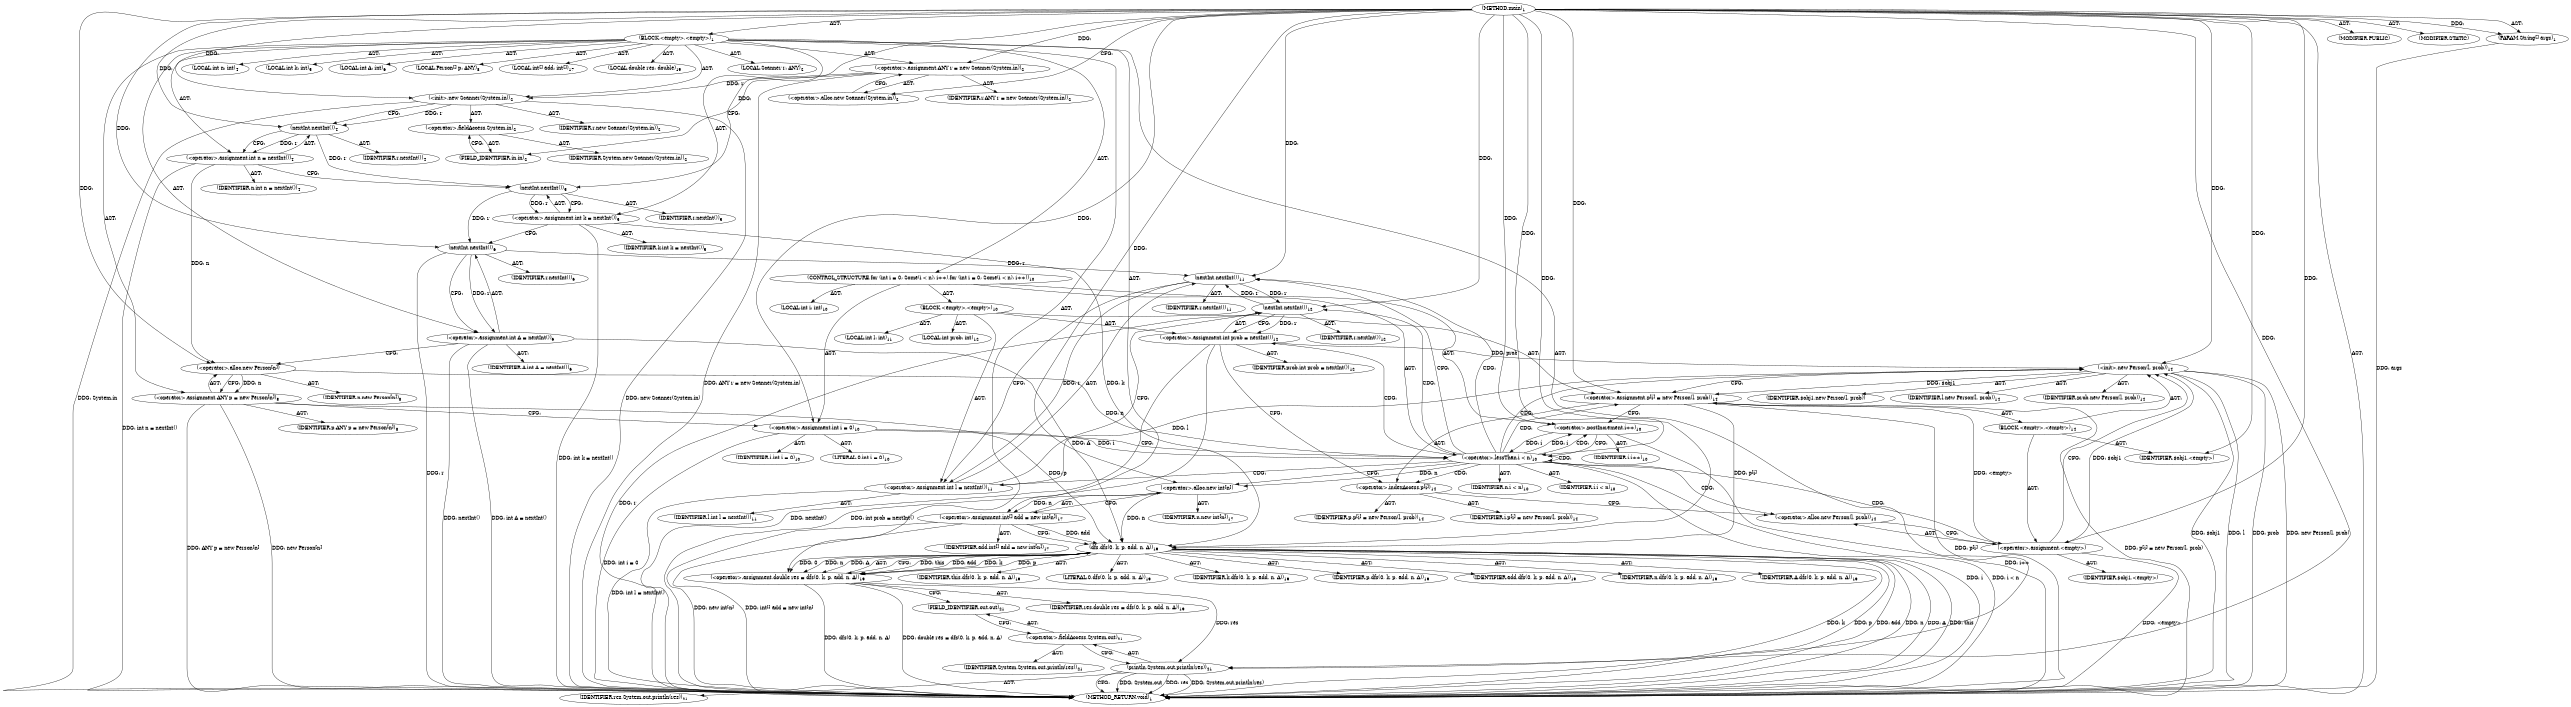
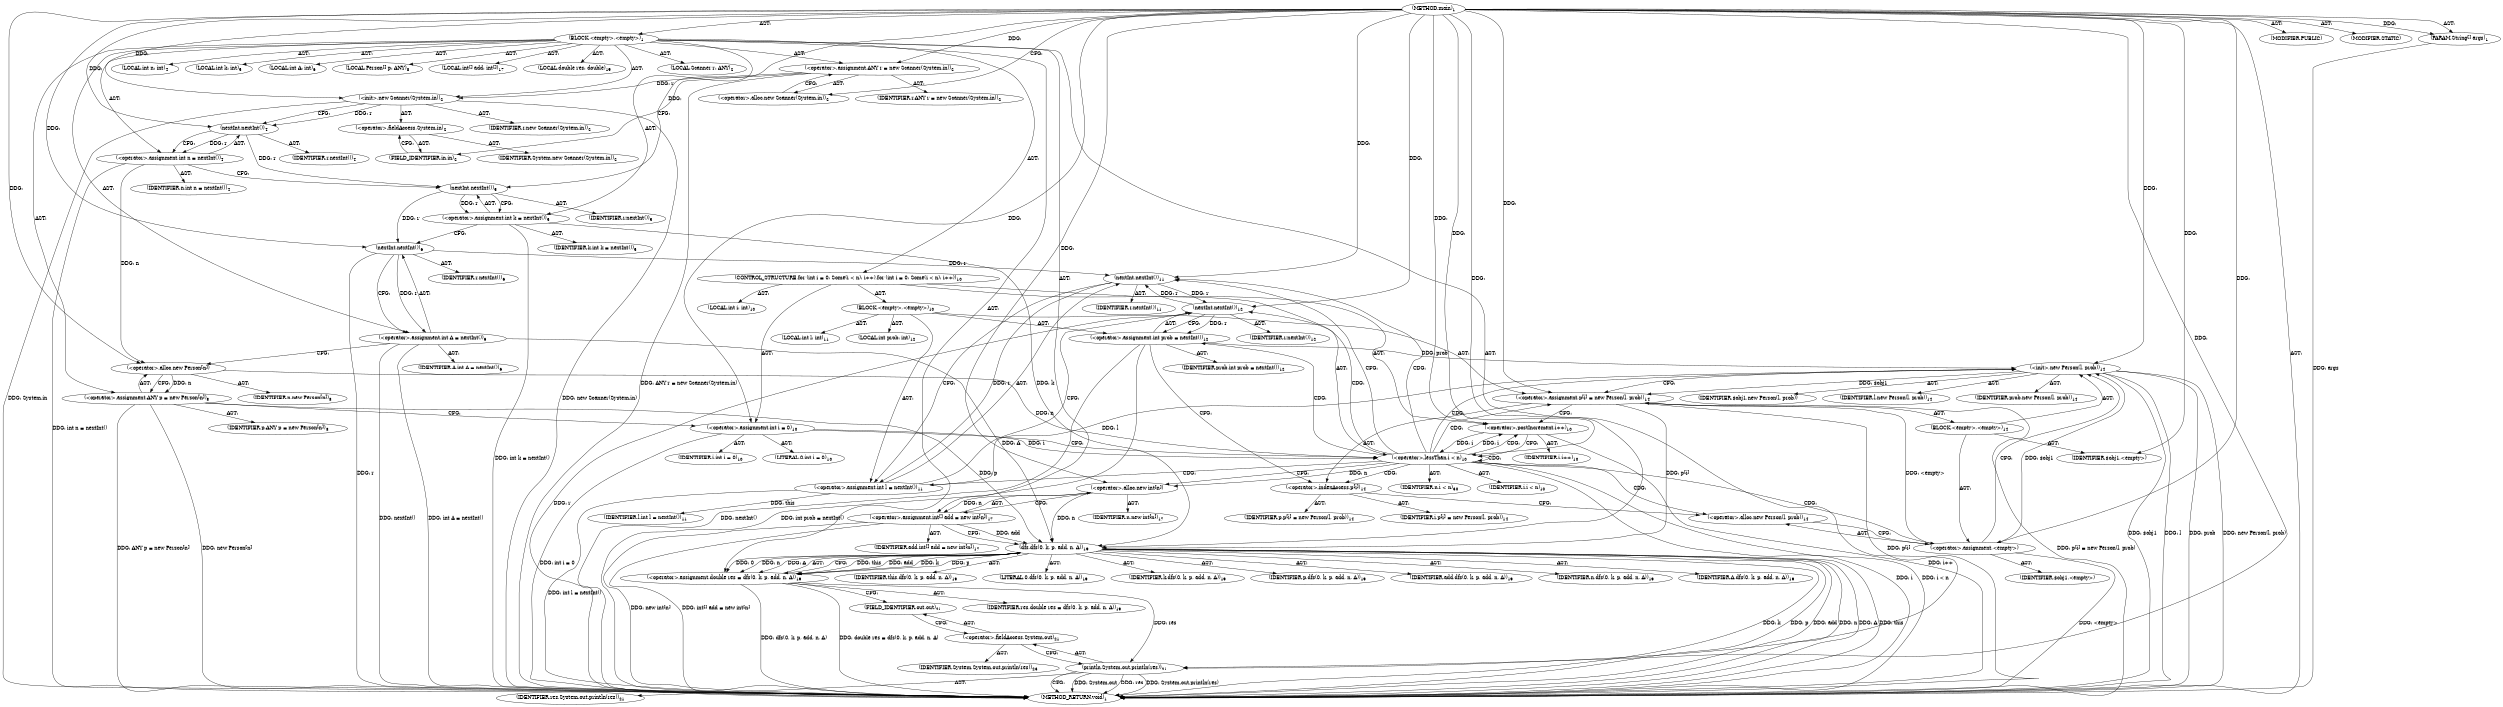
node "(IDENTIFIER,n,i < n)": text "10" -> "30"
edge "(<operator>.assignment,int l = nextInt())" -> "(IDENTIFIER,l,int l = nextInt())": label "AST: " -> "DDG: this"
node "(IDENTIFIER,System,System.out.println(res))": text "21" -> "23"
